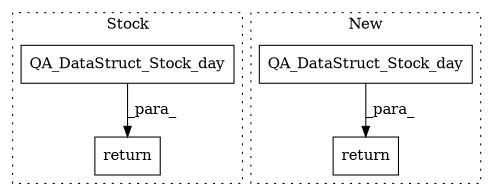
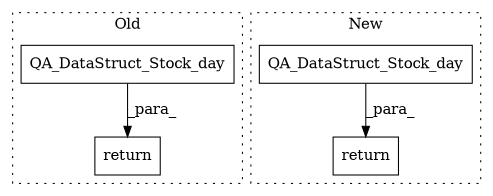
cluster "Stock": label "Stock" -> "Old"
